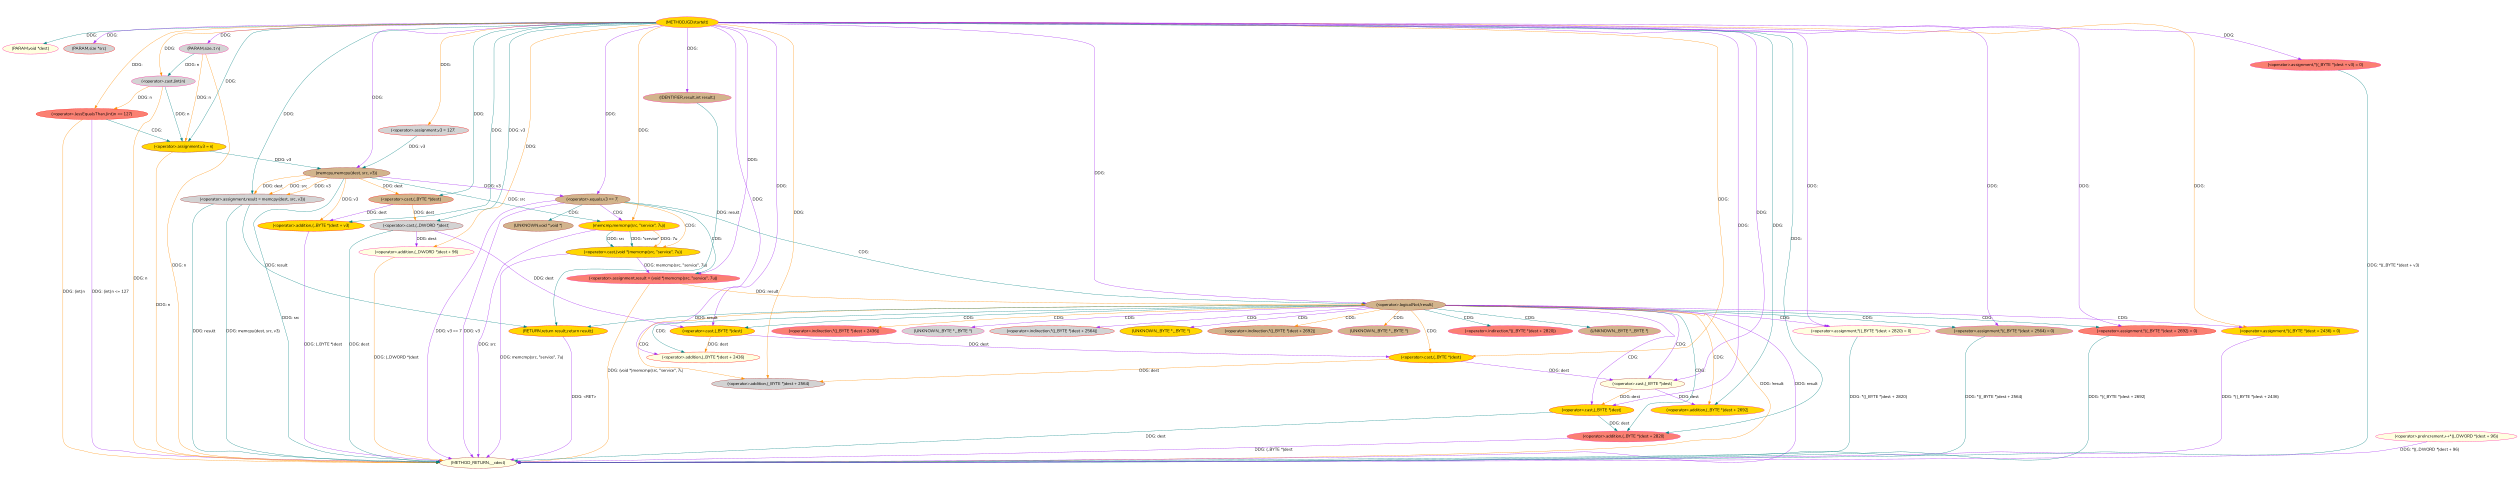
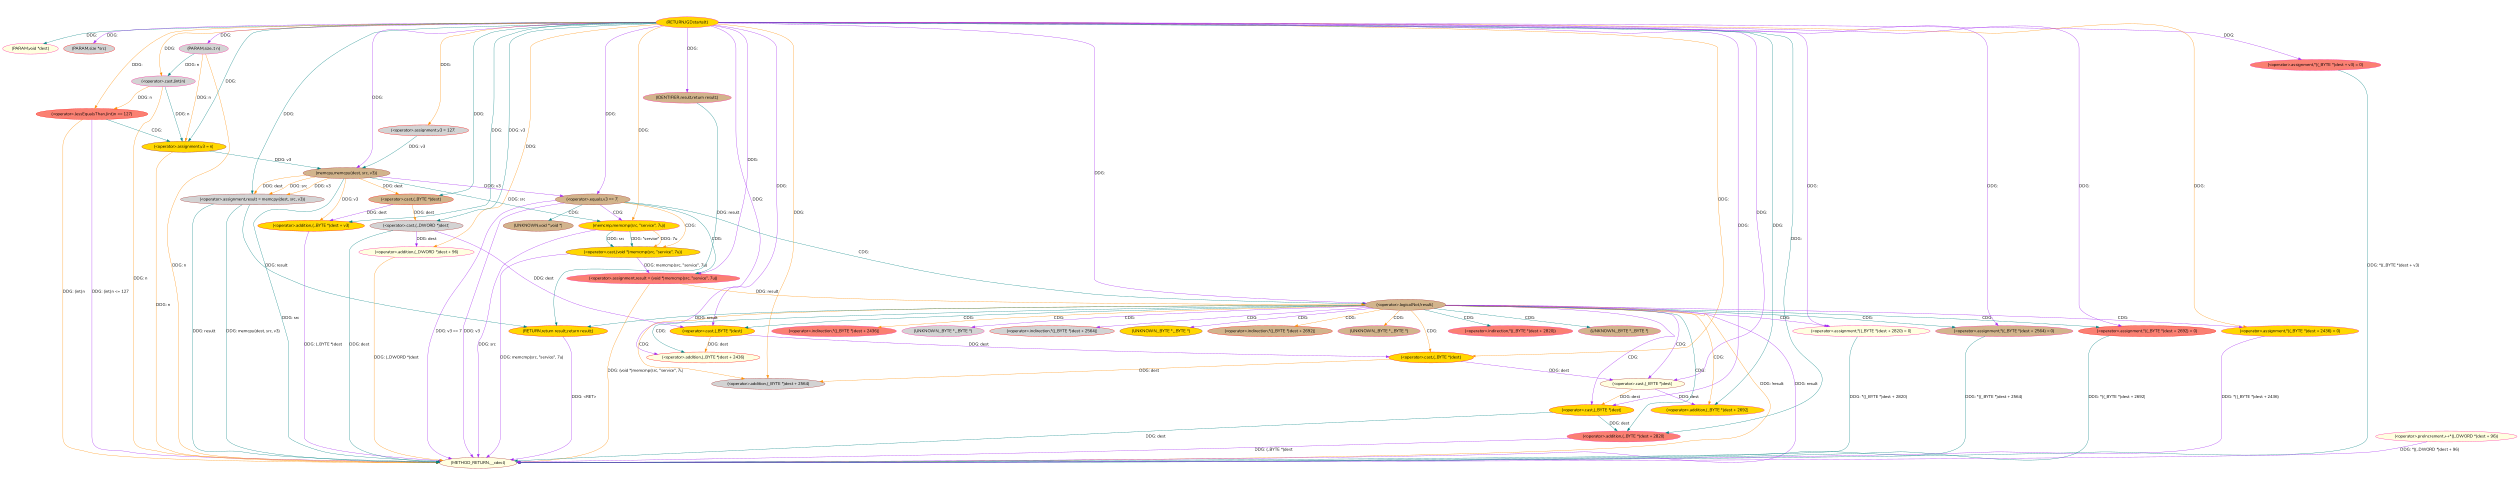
node "(METHOD,IGDstartelt)": label "(METHOD,IGDstartelt)" -> "(RETURN,IGDstartelt)"
node "(IDENTIFIER,result,int result;)": label "(IDENTIFIER,result,int result;)" -> "(IDENTIFIER,result,return result;)"
